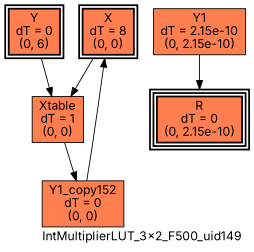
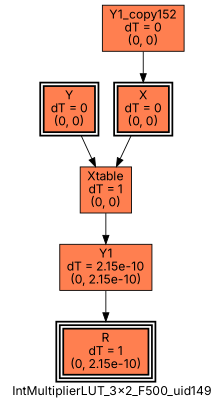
node "Y dT = 0 (0, 6)": label "Y dT = 0 (0, 6)" -> "Y dT = 0 (0, 0)"
node "X dT = 8 (0, 0)": label "X dT = 8 (0, 0)" -> "X dT = 0 (0, 0)"
node "R dT = 0 (0, 2.15e-10)": label "R dT = 0 (0, 2.15e-10)" -> "R dT = 1 (0, 2.15e-10)"
edge "Xtable dT = 1 (0, 0)" -> "Y1_copy152 dT = 0 (0, 0)": now "Xtable dT = 1 (0, 0)" -> "Y1 dT = 2.15e-10 (0, 2.15e-10)"
